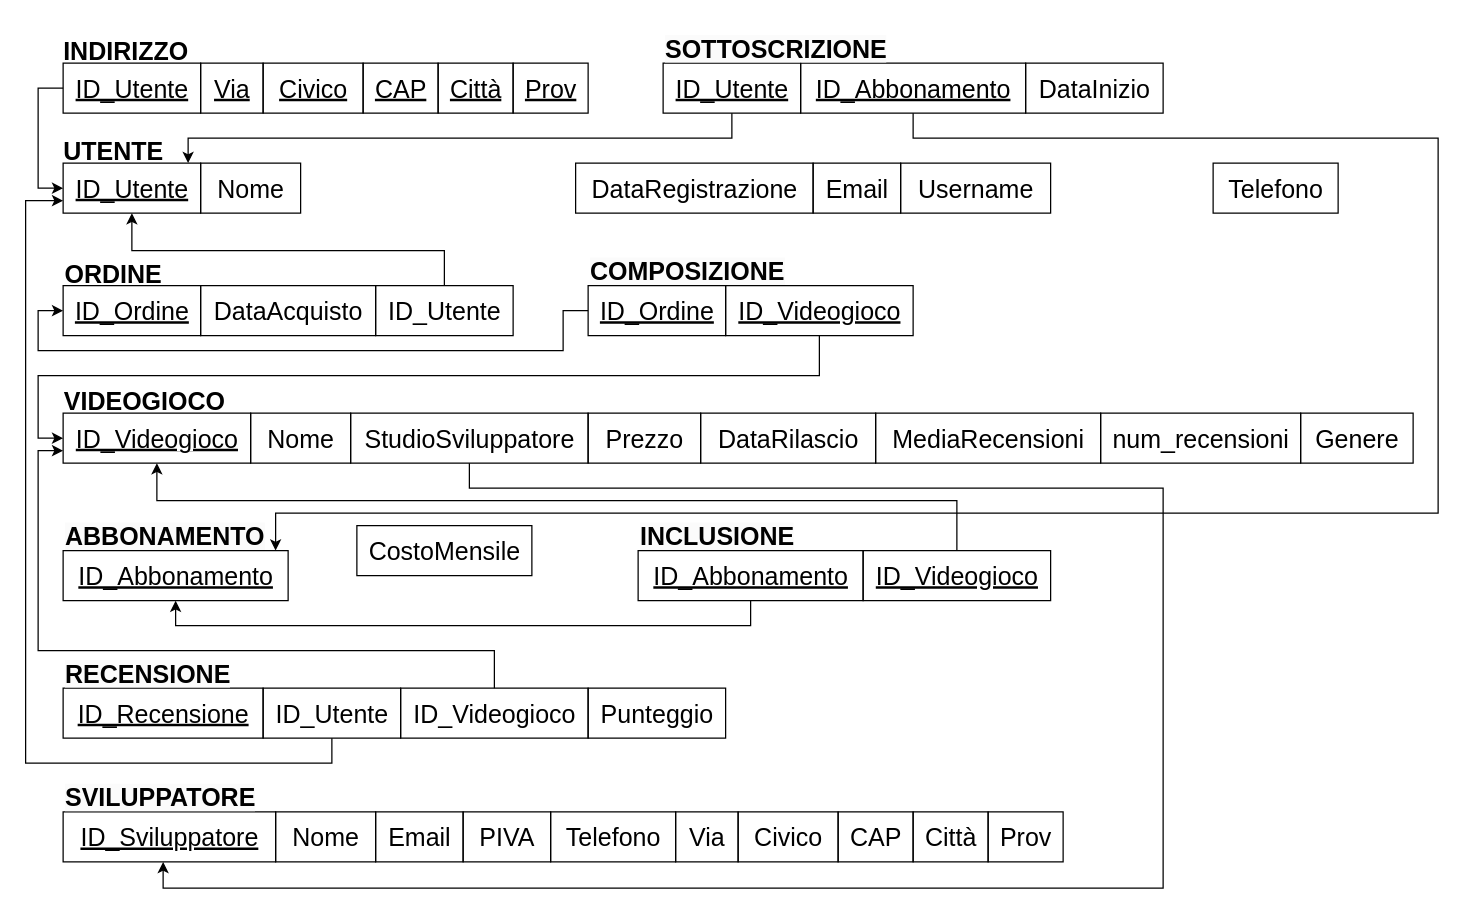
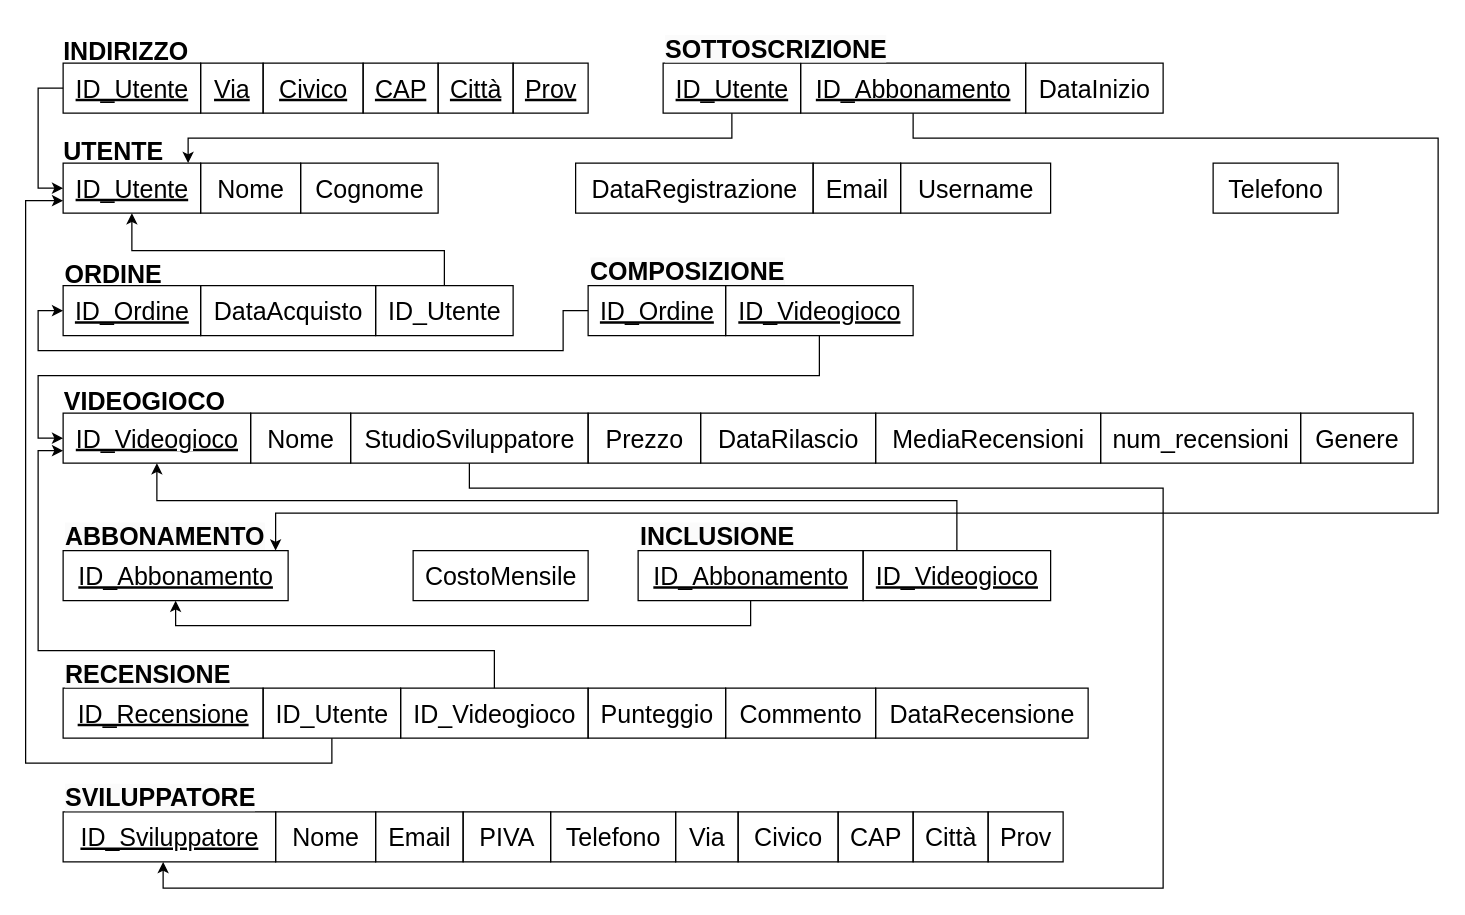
node "Cognome": added
node "CostoMensile": moved (444, 551) -> (501, 576)
node "Commento": added
node "DataRecensione": added
